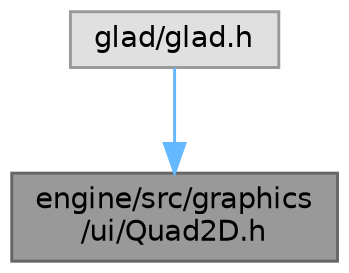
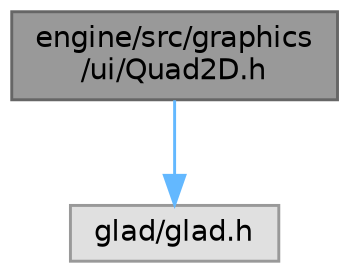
edge "glad/glad.h" -> "engine/src/graphics /ui/Quad2D.h": reversed
